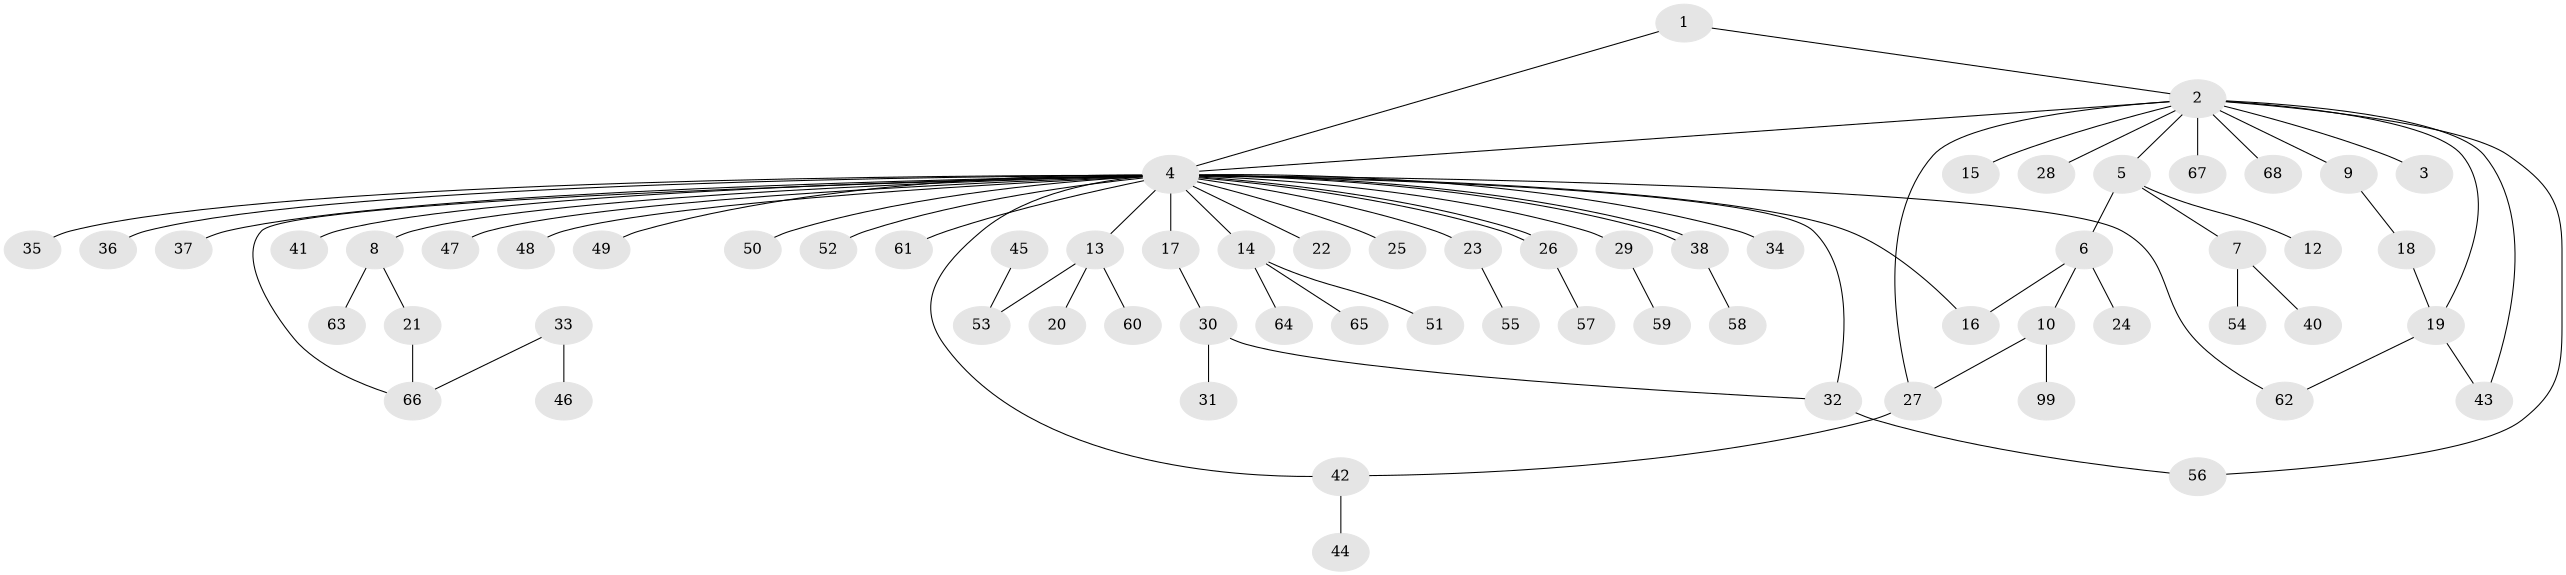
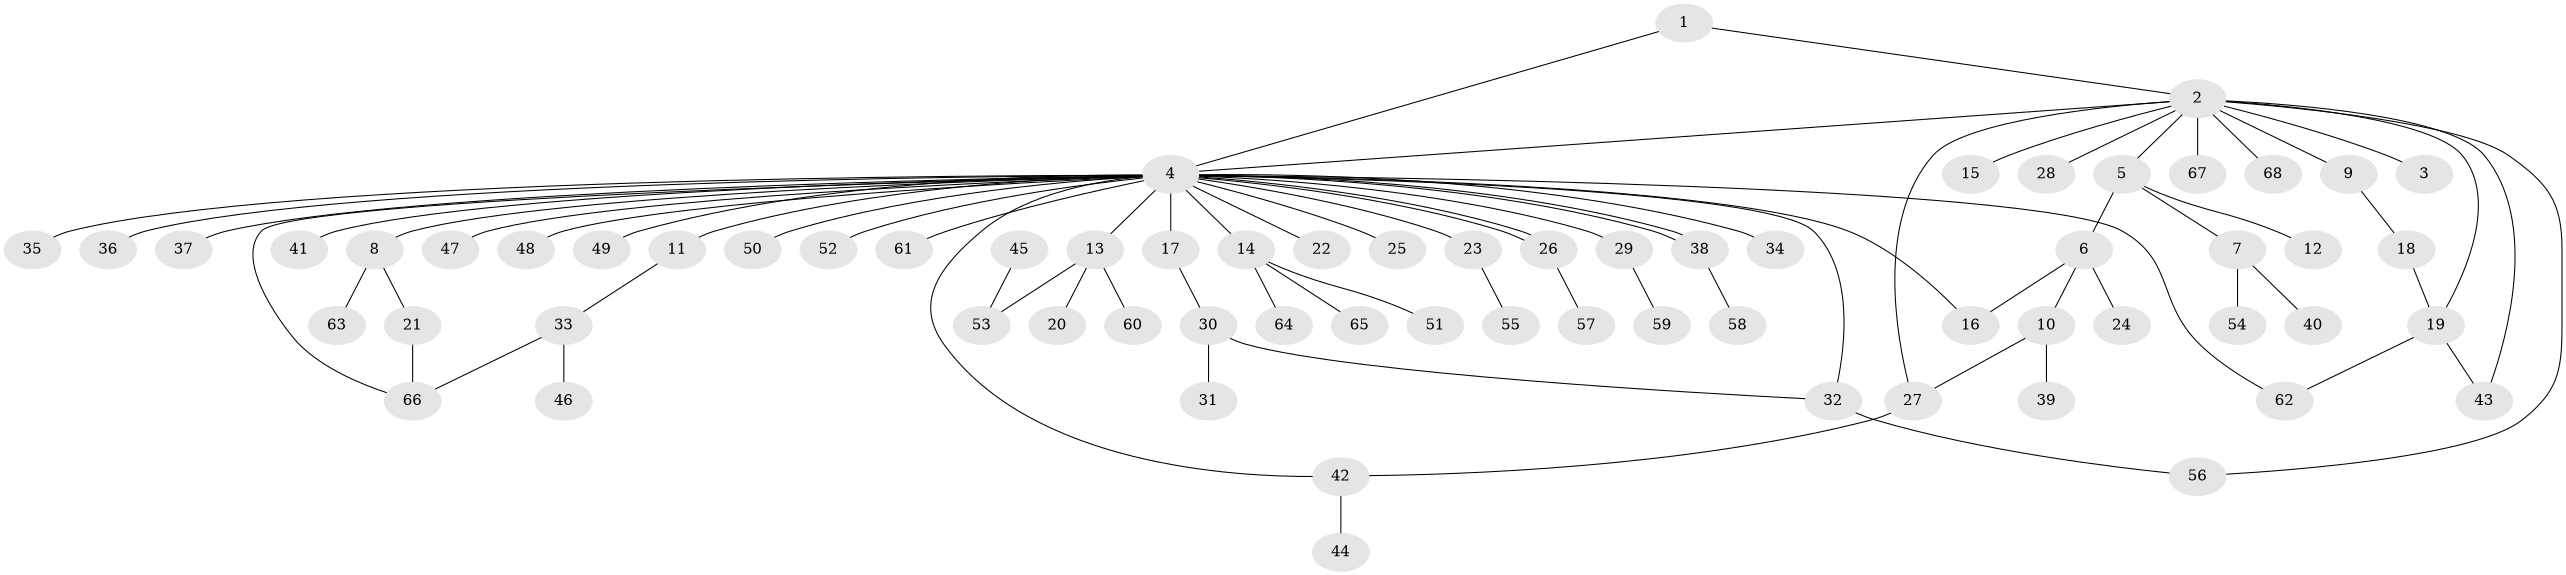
node "11": added
node "99": label "99" -> "39"
